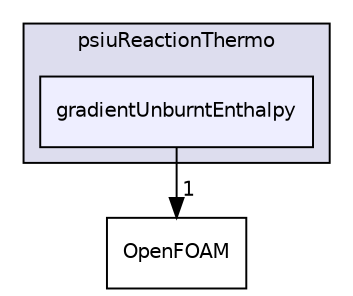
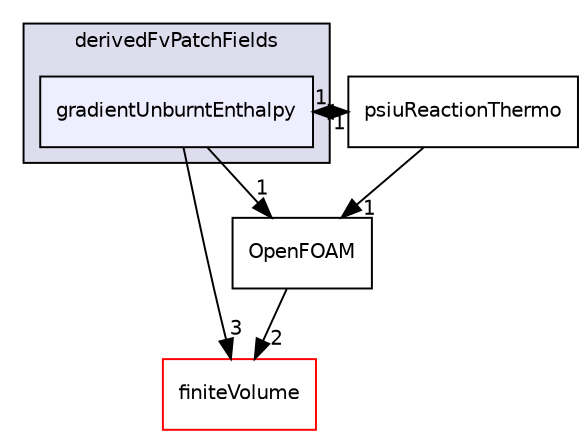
cluster "psiuReactionThermo": label "psiuReactionThermo" -> "derivedFvPatchFields"
node "psiuReactionThermo": added
node "finiteVolume": added
